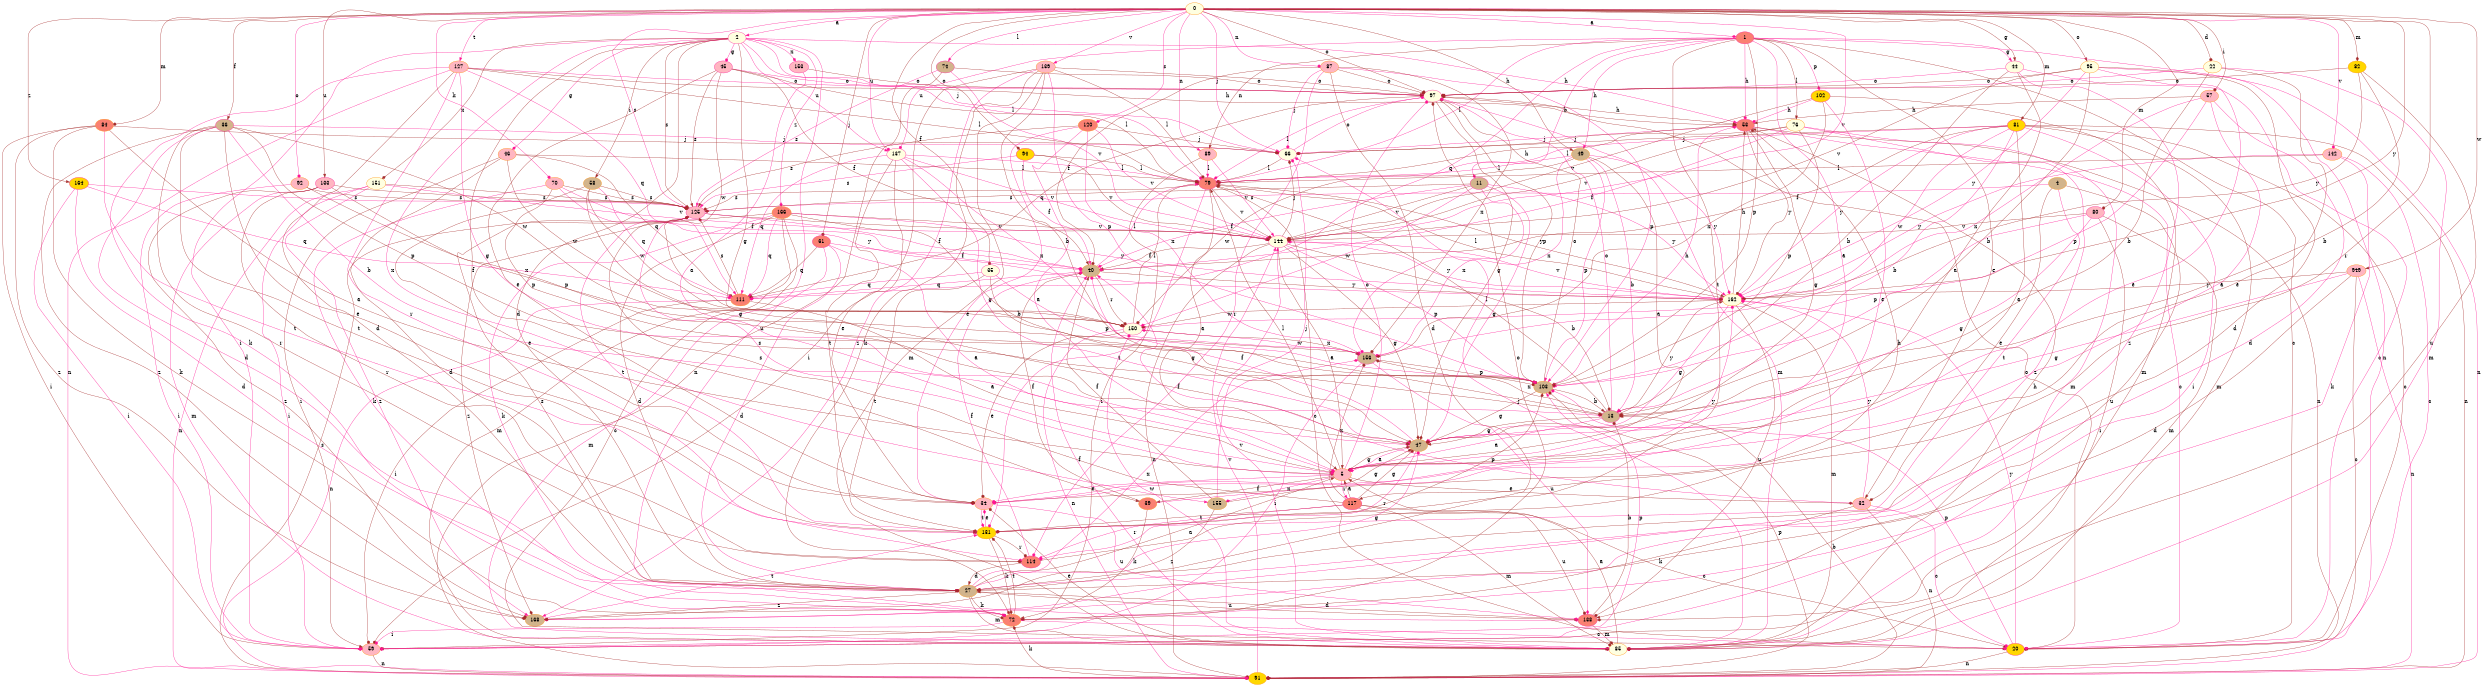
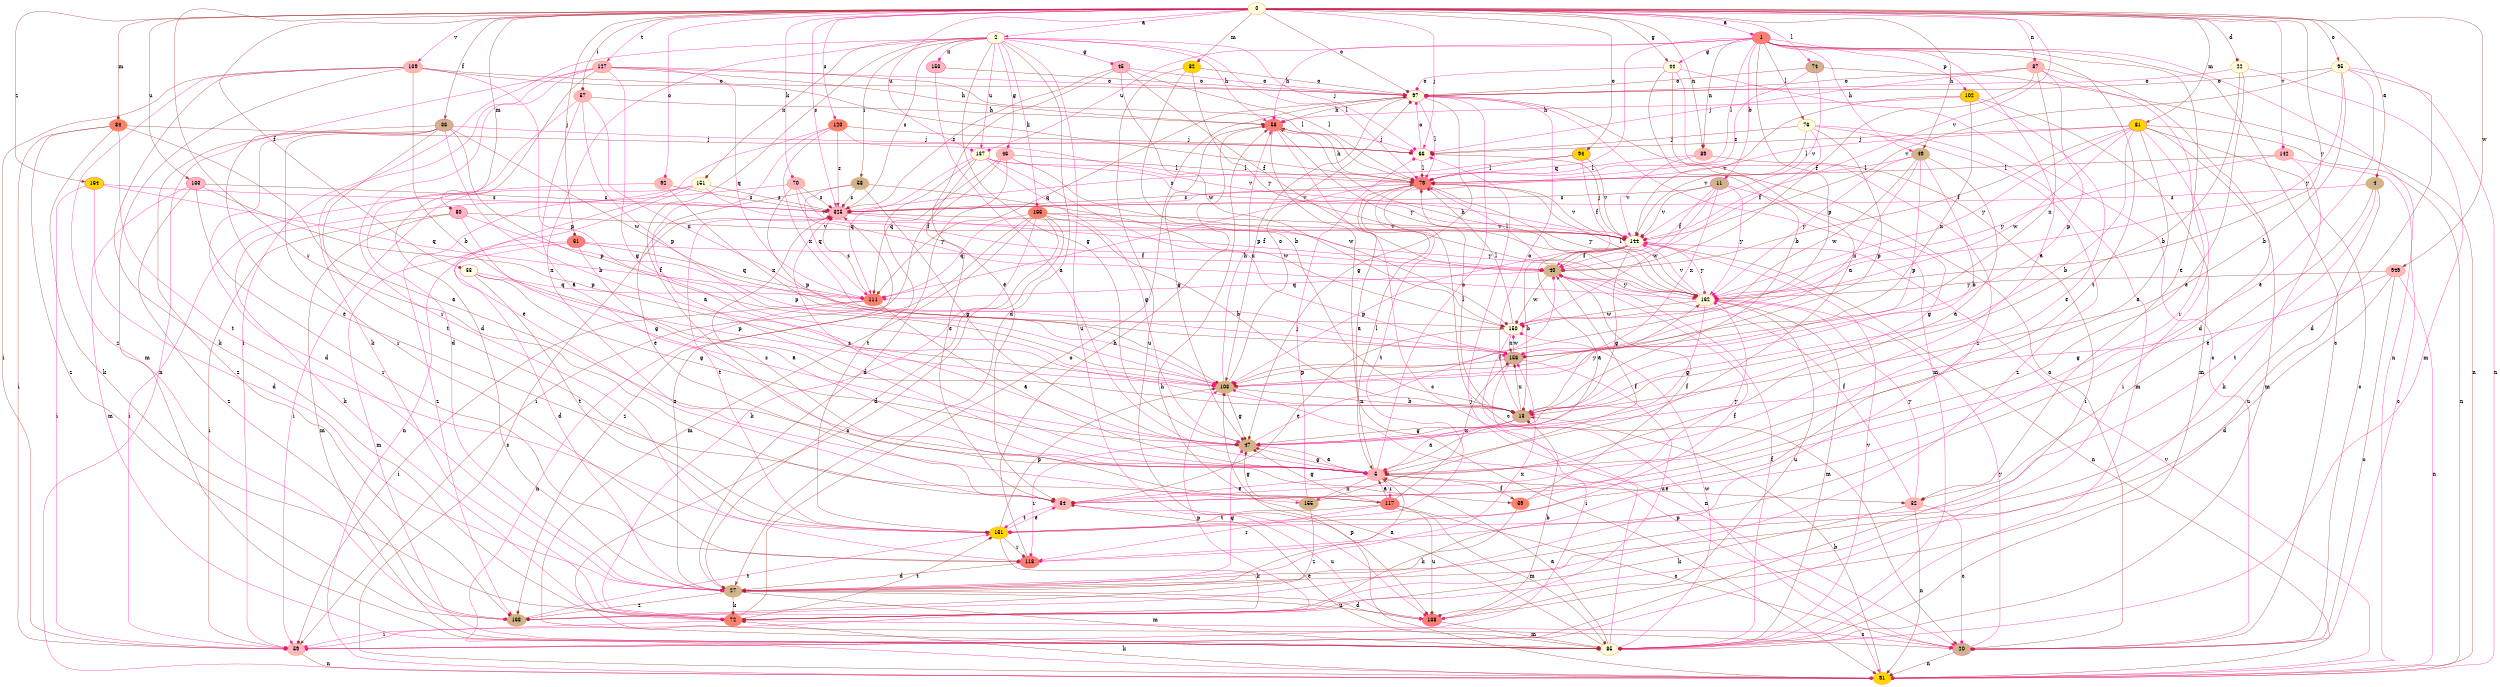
edge "0" -> "4": added, label "a"
edge "0" -> "89": color deeppink -> brown
node "125": label "125" -> "325"
node "35": label "35" -> "33"
edge "40" -> "150": label "r" -> "w"
node "114": label "114" -> "118"
node "20": fillcolor gold -> tan
